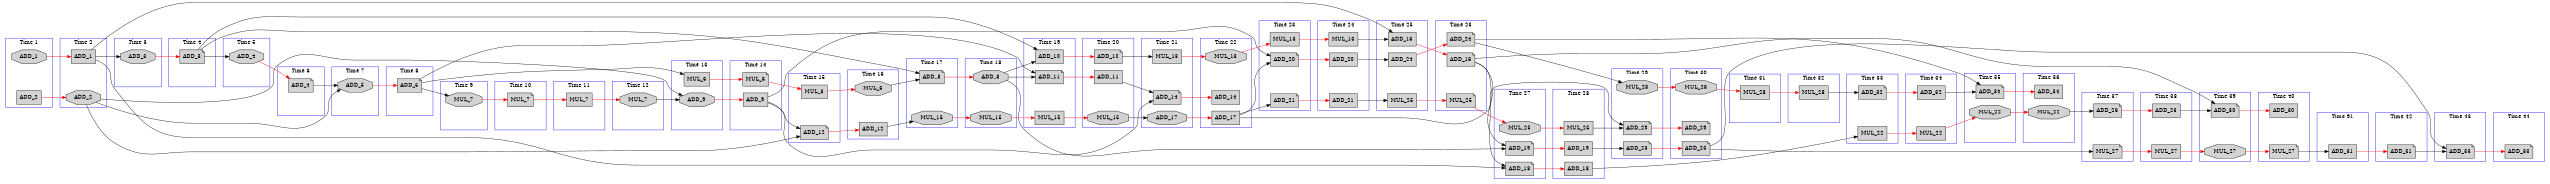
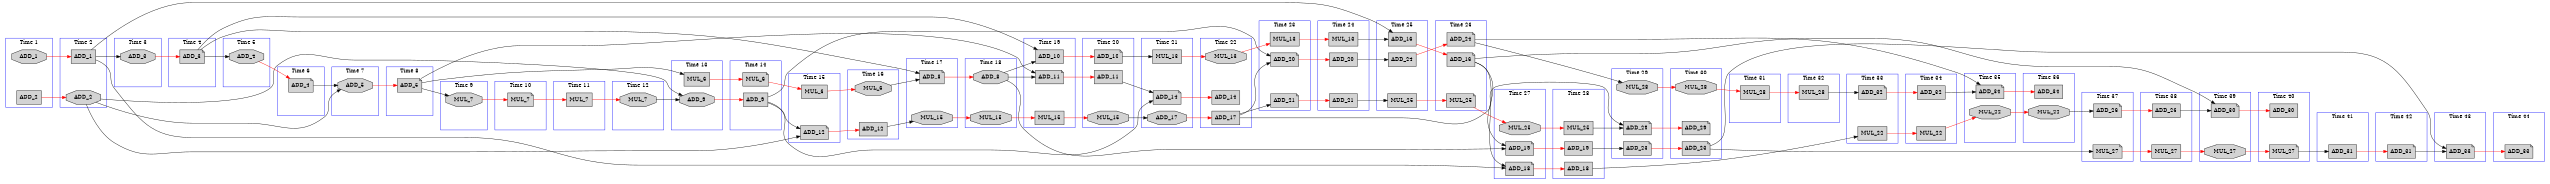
cluster "Time 91": label "Time 91" -> "Time 41"
